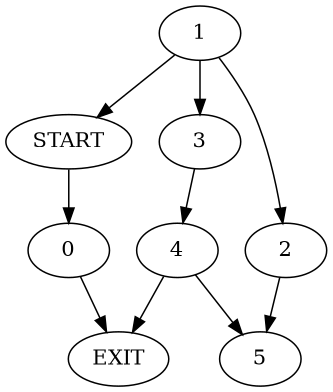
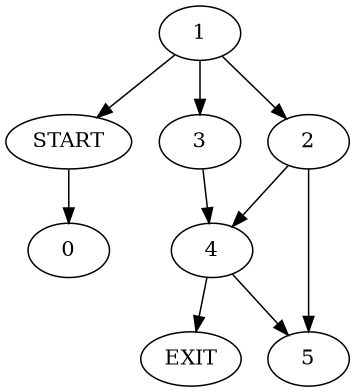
edge "2" -> "4": added
edge "0" -> "EXIT": removed
